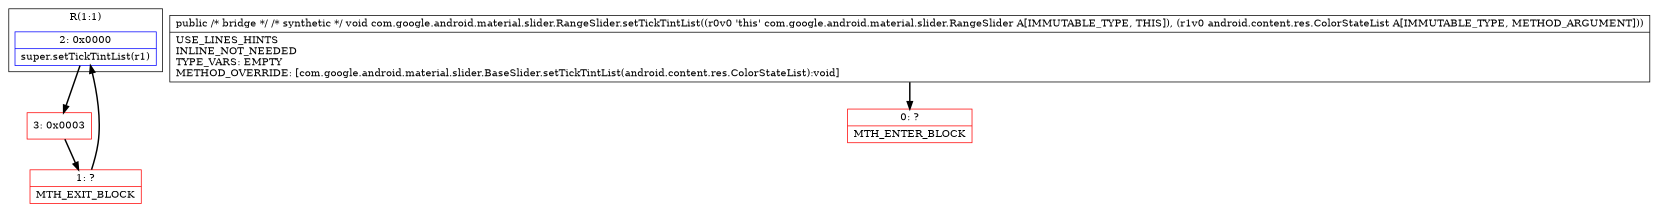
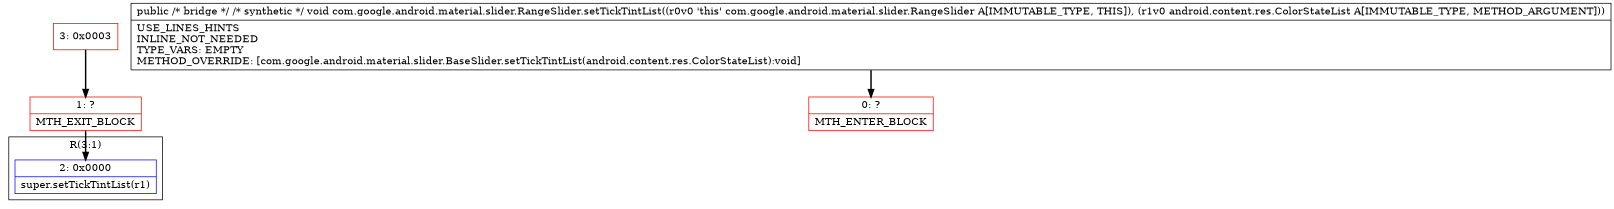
cluster "R(1:1)": label "R(1:1)" -> "R(3:1)"
edge "2: 0x0000" -> "3: 0x0003": removed
